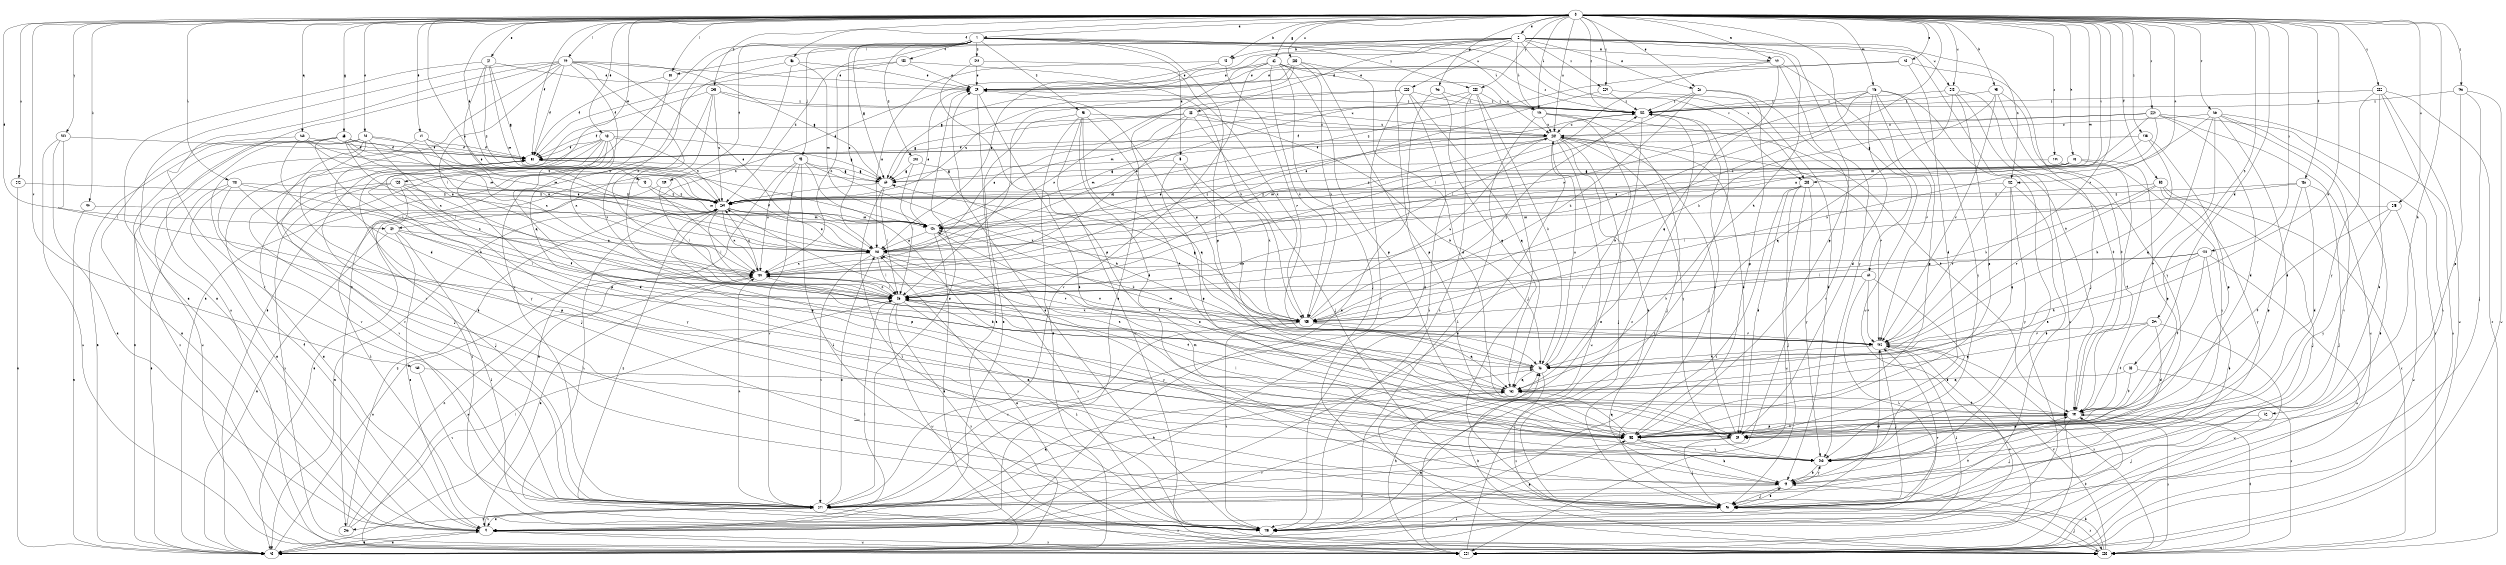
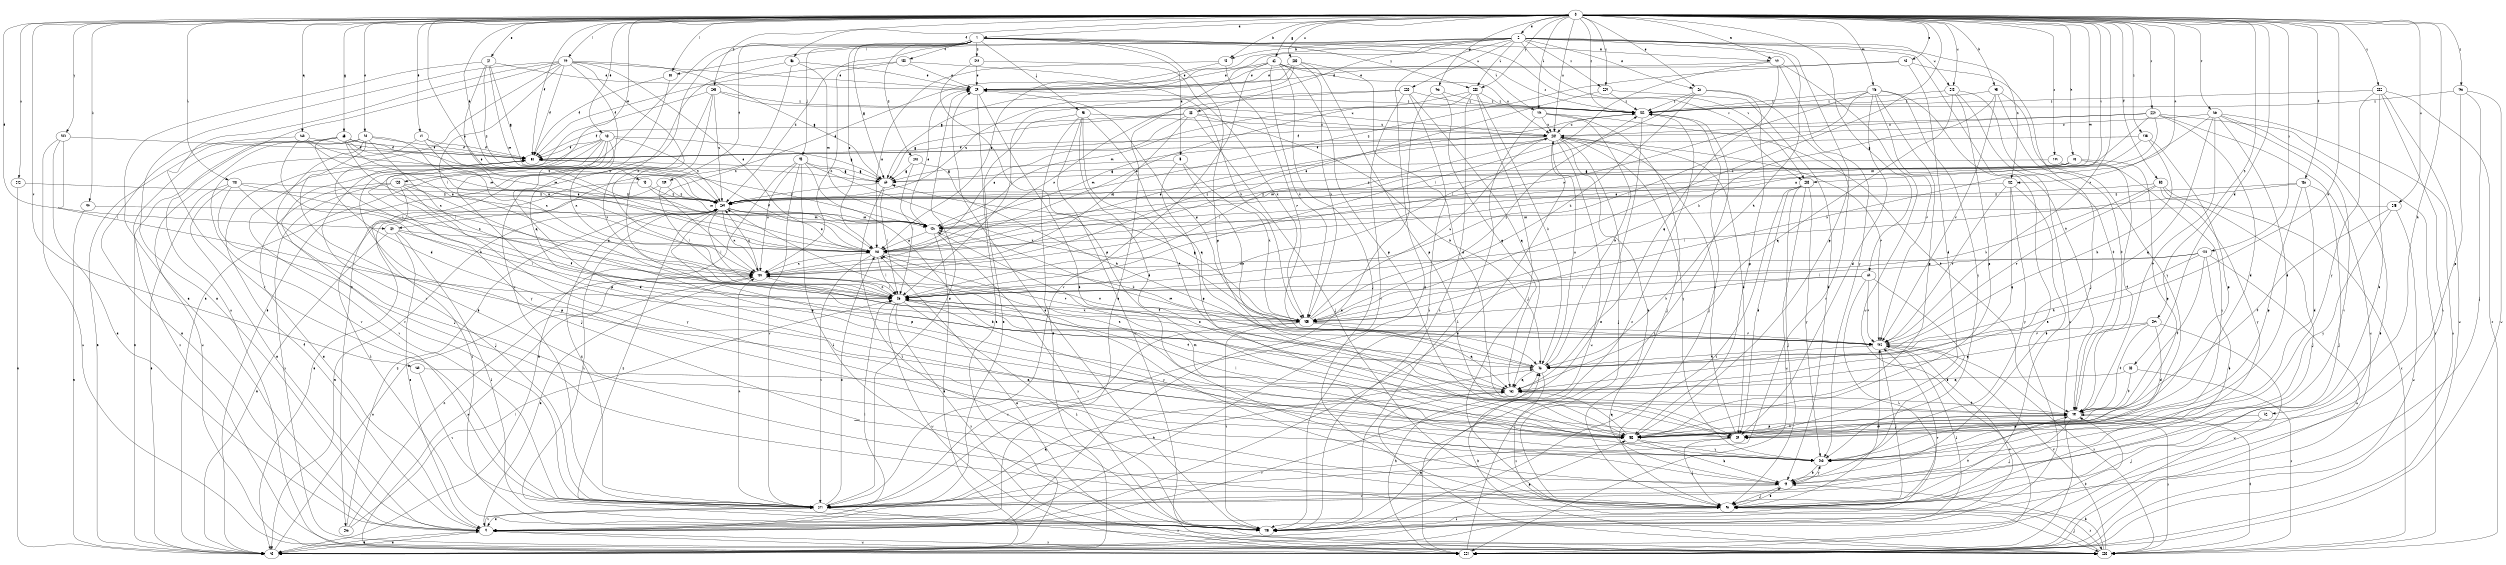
edge "1" -> "95": label "z" -> "j"
edge "2" -> "114": now "2" -> "238"
edge "211" -> "246": now "211" -> "249"
